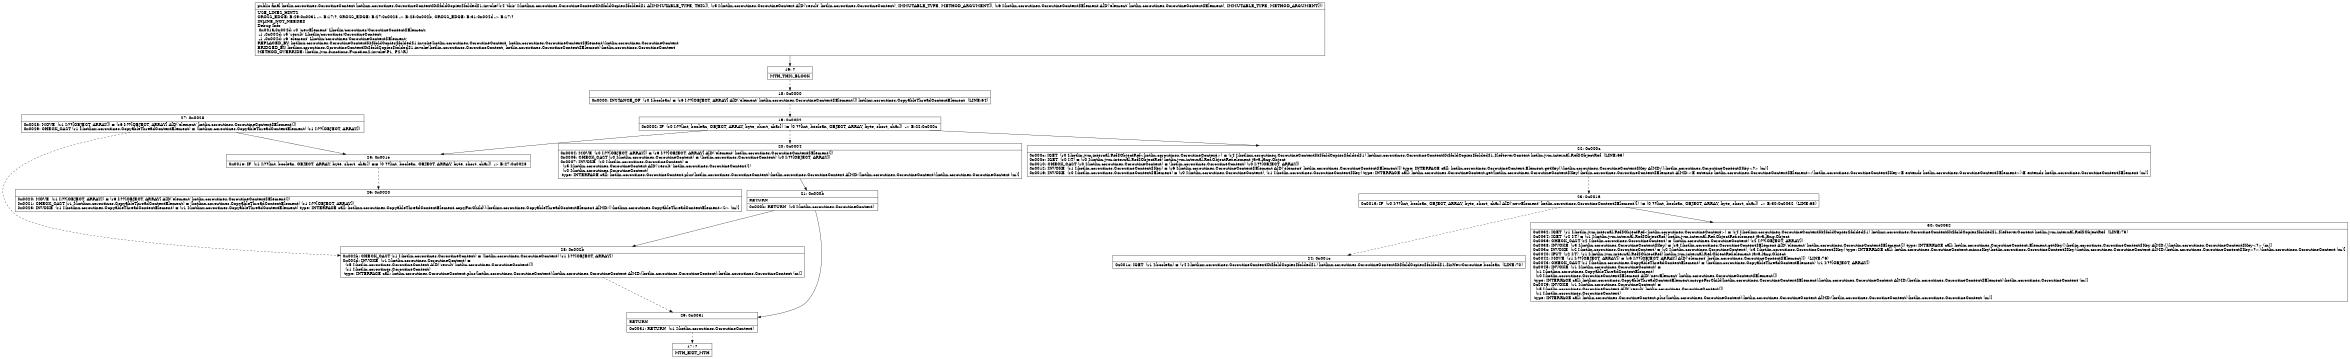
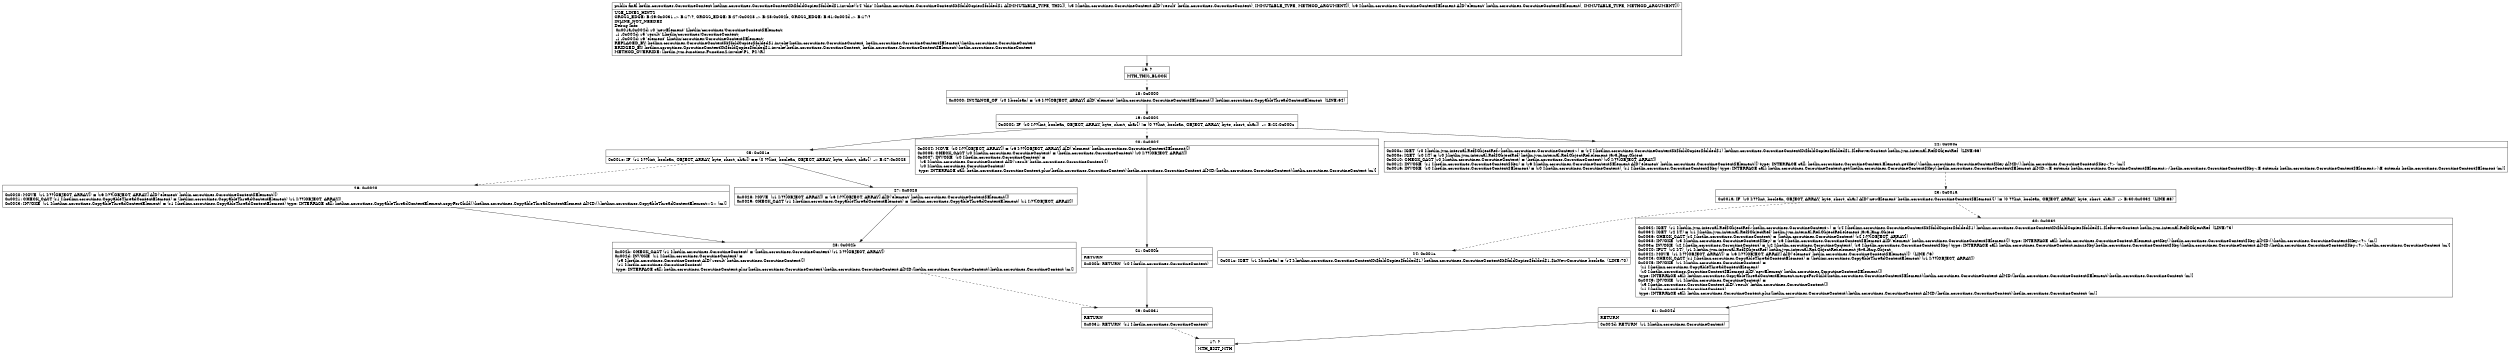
edge "18: 0x0000" -> "19: 0x0002": style dashed -> solid
edge "27: 0x0028" -> "25: 0x001e": reversed
edge "23: 0x001a" -> "30: 0x0032": style solid -> dashed
edge "21: 0x000b" -> "28: 0x002b": now "26: 0x0020" -> "28: 0x002b"
edge "27: 0x0028" -> "28: 0x002b": style dashed -> solid
node "31: 0x004d": added
